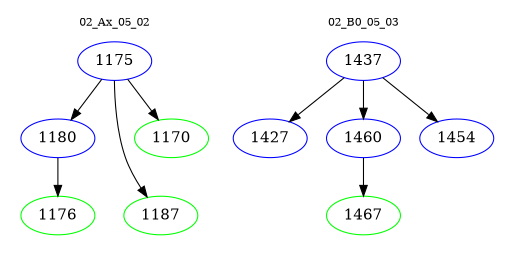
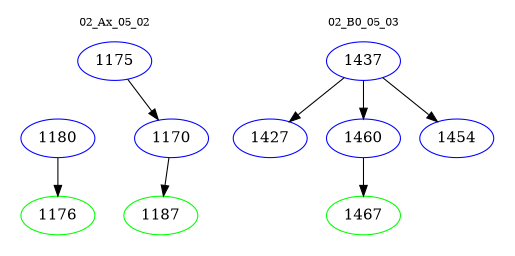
edge "1175" -> "1180": removed
edge "1175" -> "1187": now "1170" -> "1187"
node "1170": color green -> blue
